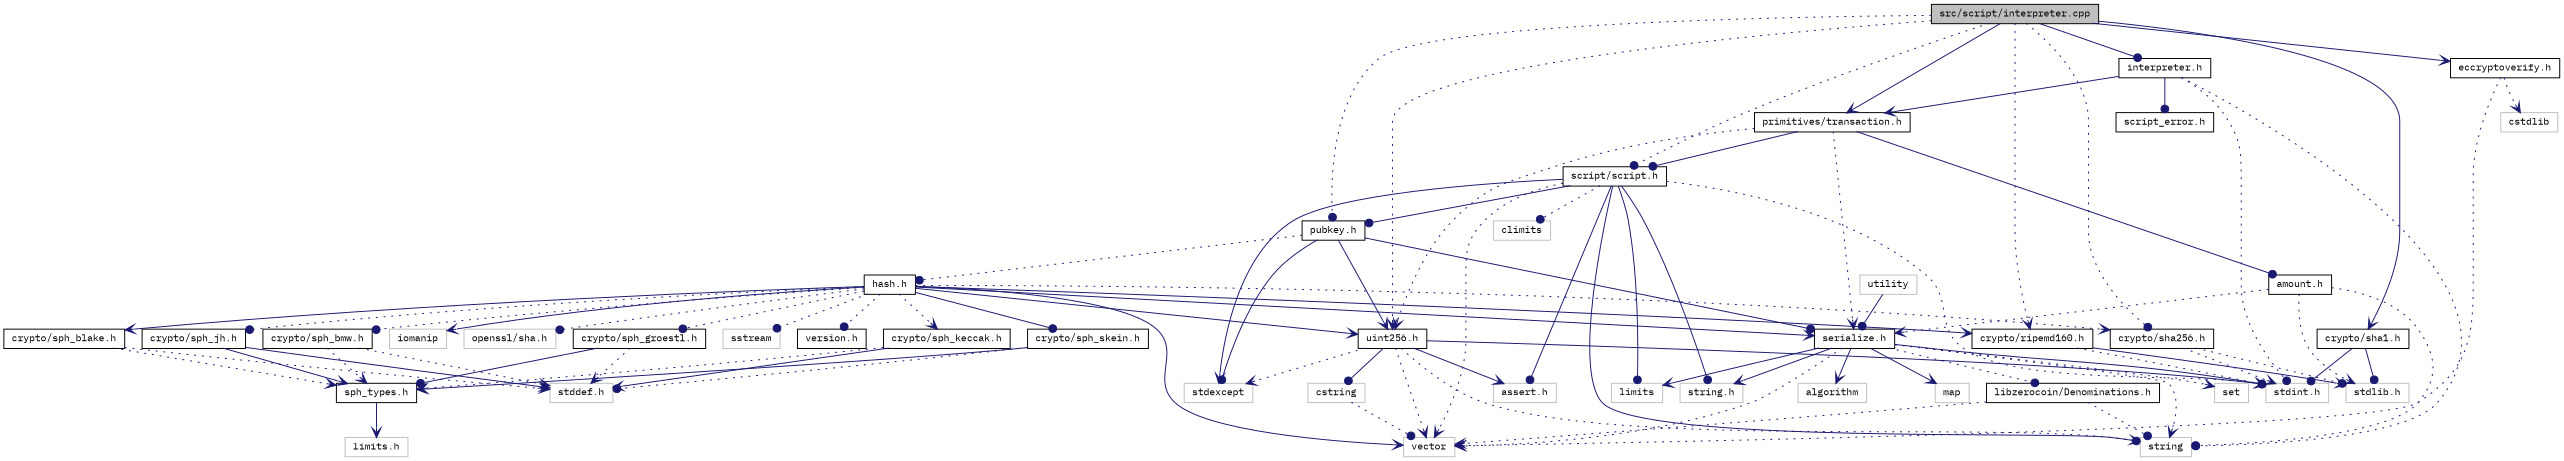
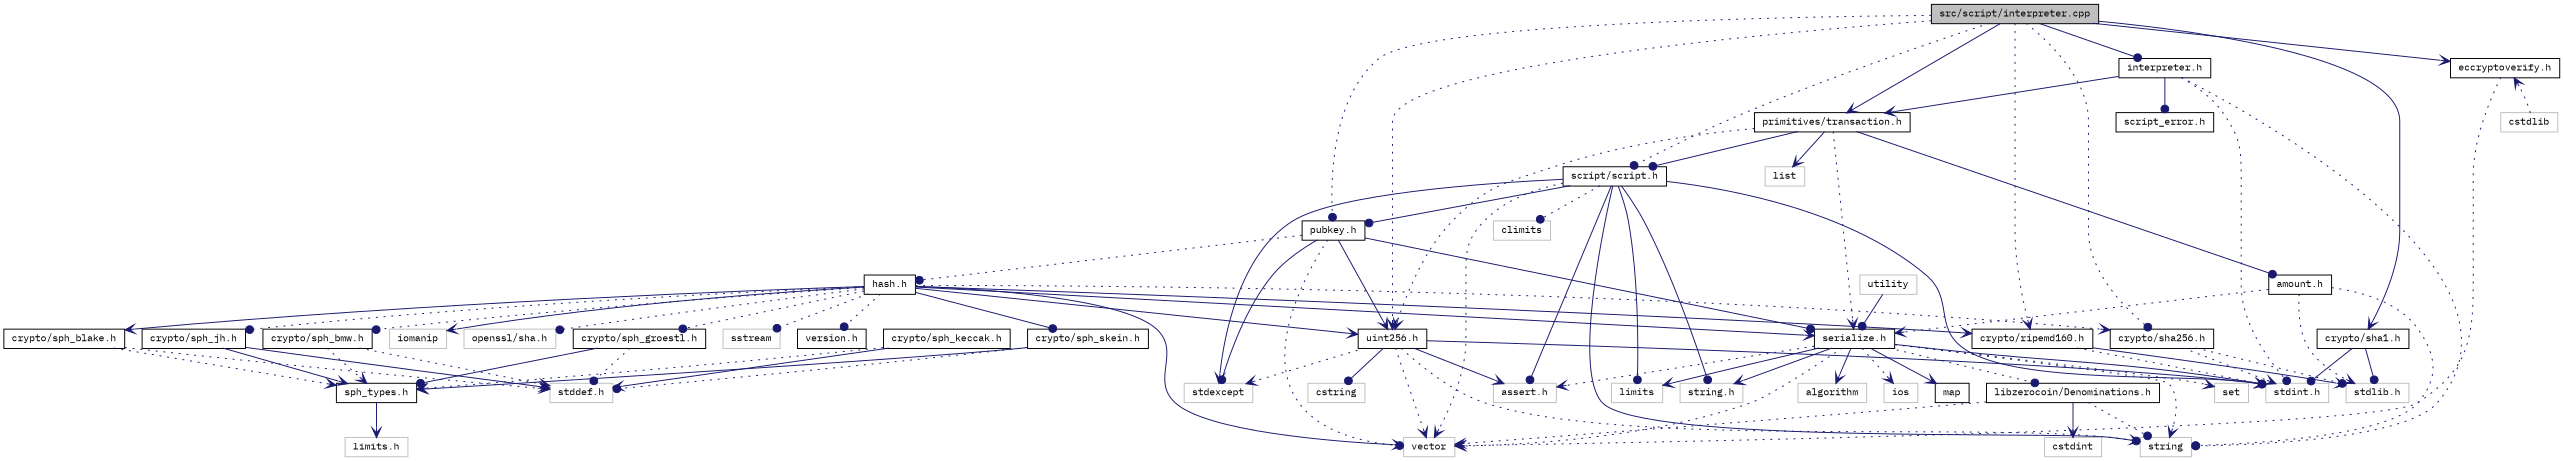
edge "eccryptoverify.h" -> "cstdlib": reversed
node "list": added
edge "script/script.h" -> "stdint.h": style dotted -> solid
edge "hash.h" -> "crypto/sph_keccak.h": removed
edge "crypto/sph_groestl.h" -> "stddef.h": arrowhead vee -> dot
edge "serialize.h" -> "assert.h": added
node "ios": added
node "map": color grey75 -> black
edge "cstring" -> "vector": now "pubkey.h" -> "vector"
node "cstdint": added
